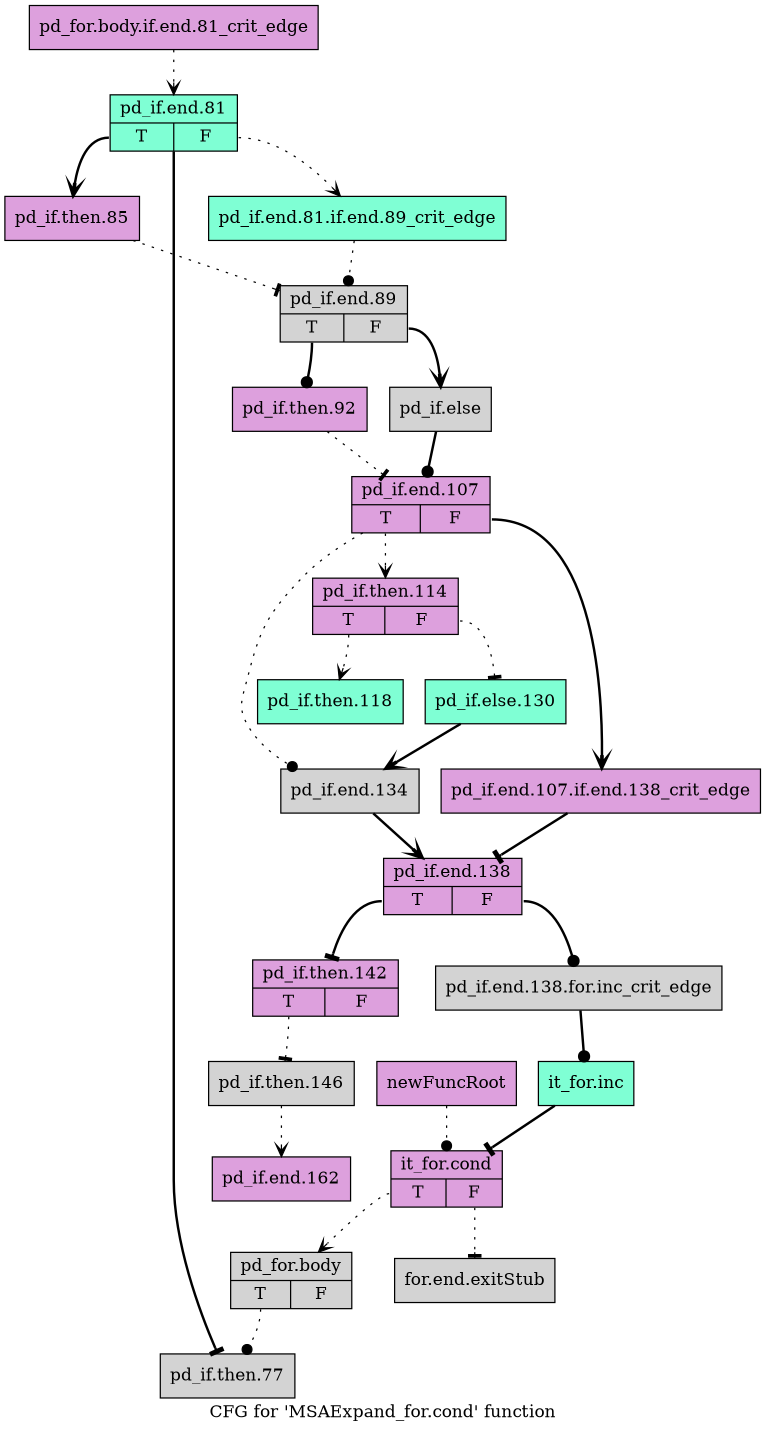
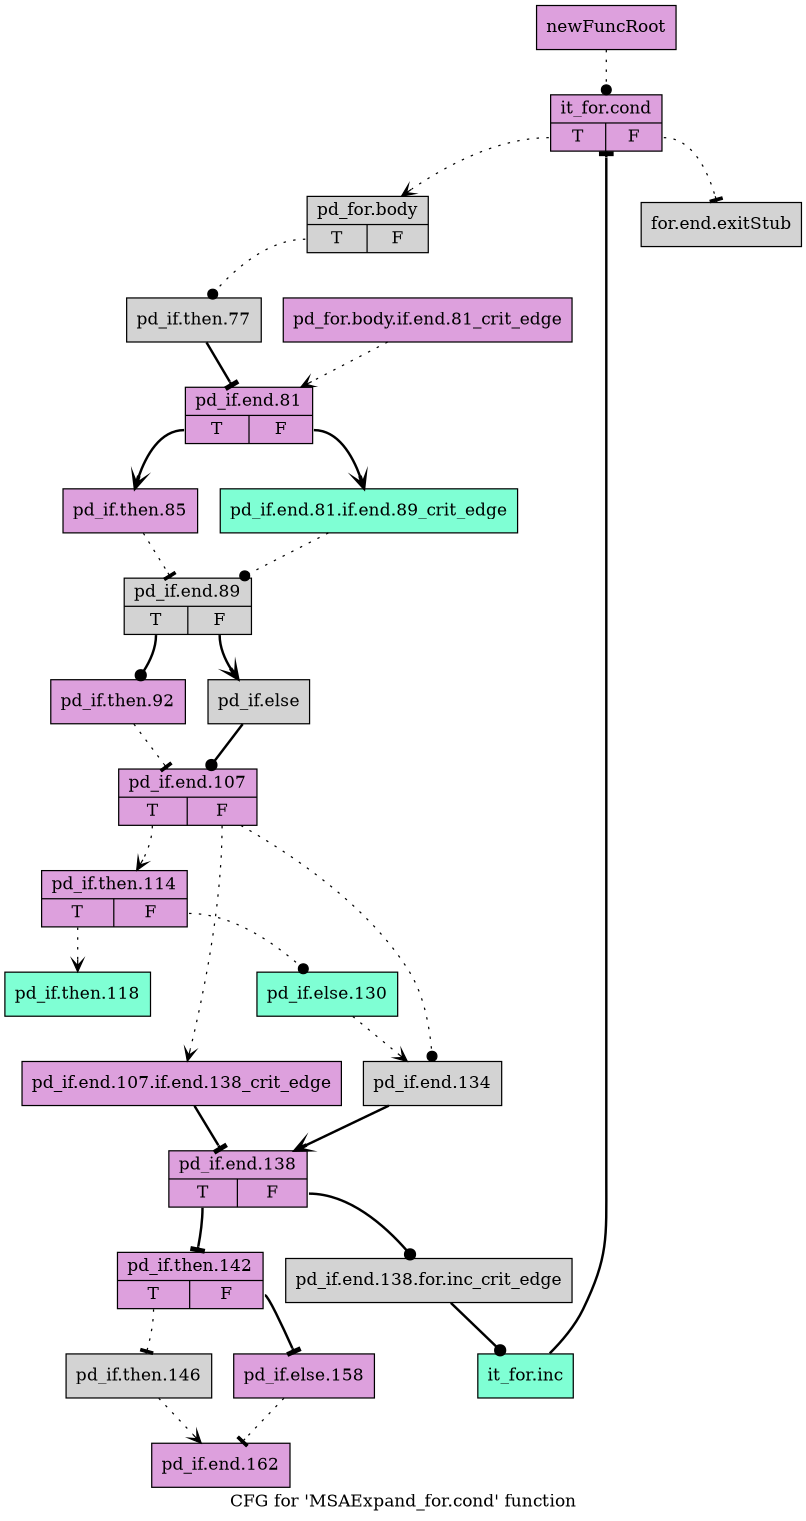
node "pd_if.end.81": fillcolor aquamarine -> plum
edge "pd_if.end.81" -> "pd_if.end.81.if.end.89_crit_edge": style dotted -> bold
edge "pd_if.end.107" -> "pd_if.end.107.if.end.138_crit_edge": style bold -> dotted
edge "pd_if.then.114" -> "pd_if.else.130": arrowhead tee -> dot
edge "pd_if.else.130" -> "pd_if.end.134": style bold -> dotted
edge "pd_if.end.81" -> "pd_if.then.77": reversed
node "pd_if.else.158": added
